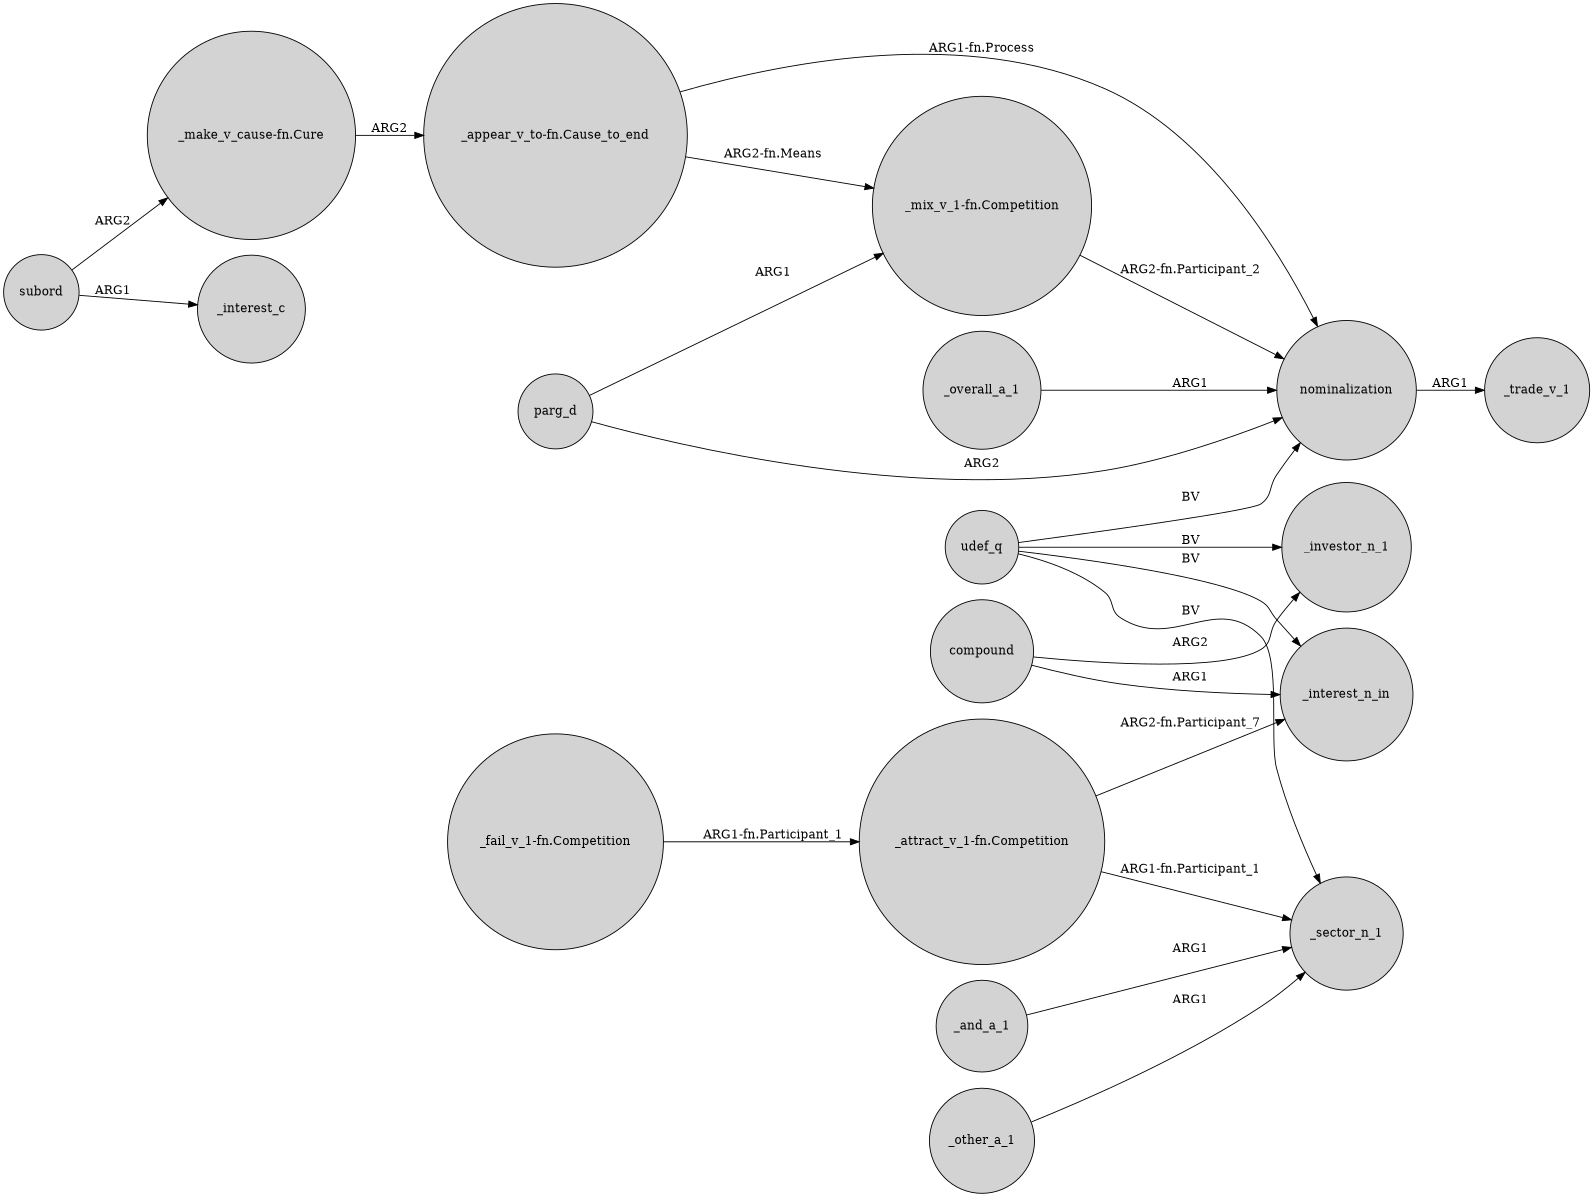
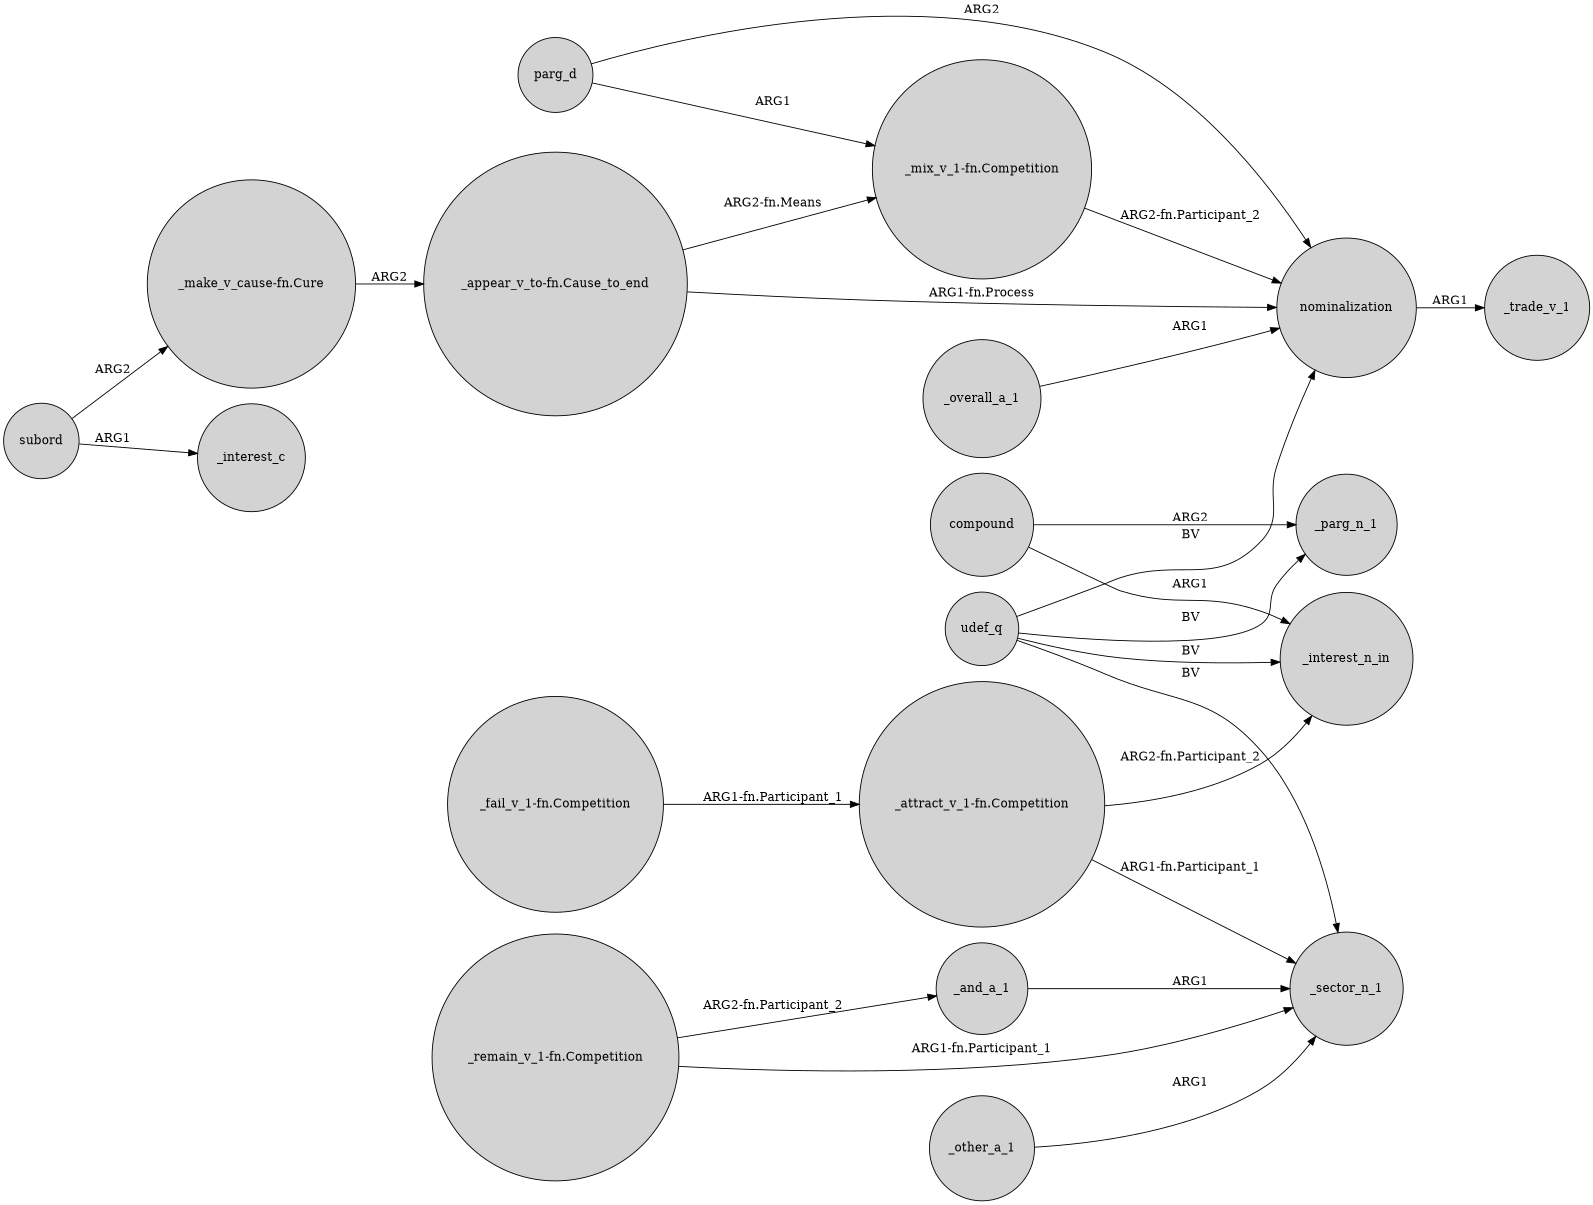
node "_investor_n_1": label "_investor_n_1" -> "_parg_n_1"
edge "_attract_v_1-fn.Competition" -> "_interest_n_in": label "ARG2-fn.Participant_7" -> "ARG2-fn.Participant_2"
node "_remain_v_1-fn.Competition": added
